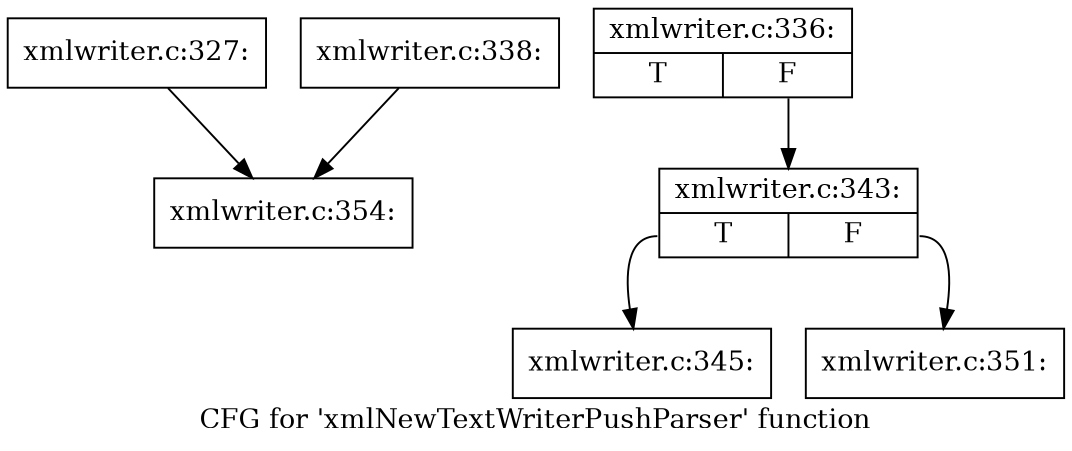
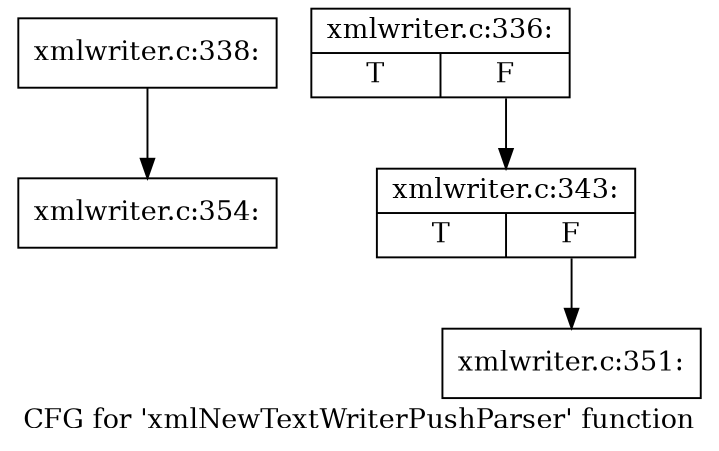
node "xmlwriter.c:327:": removed
node "xmlwriter.c:345:": removed
